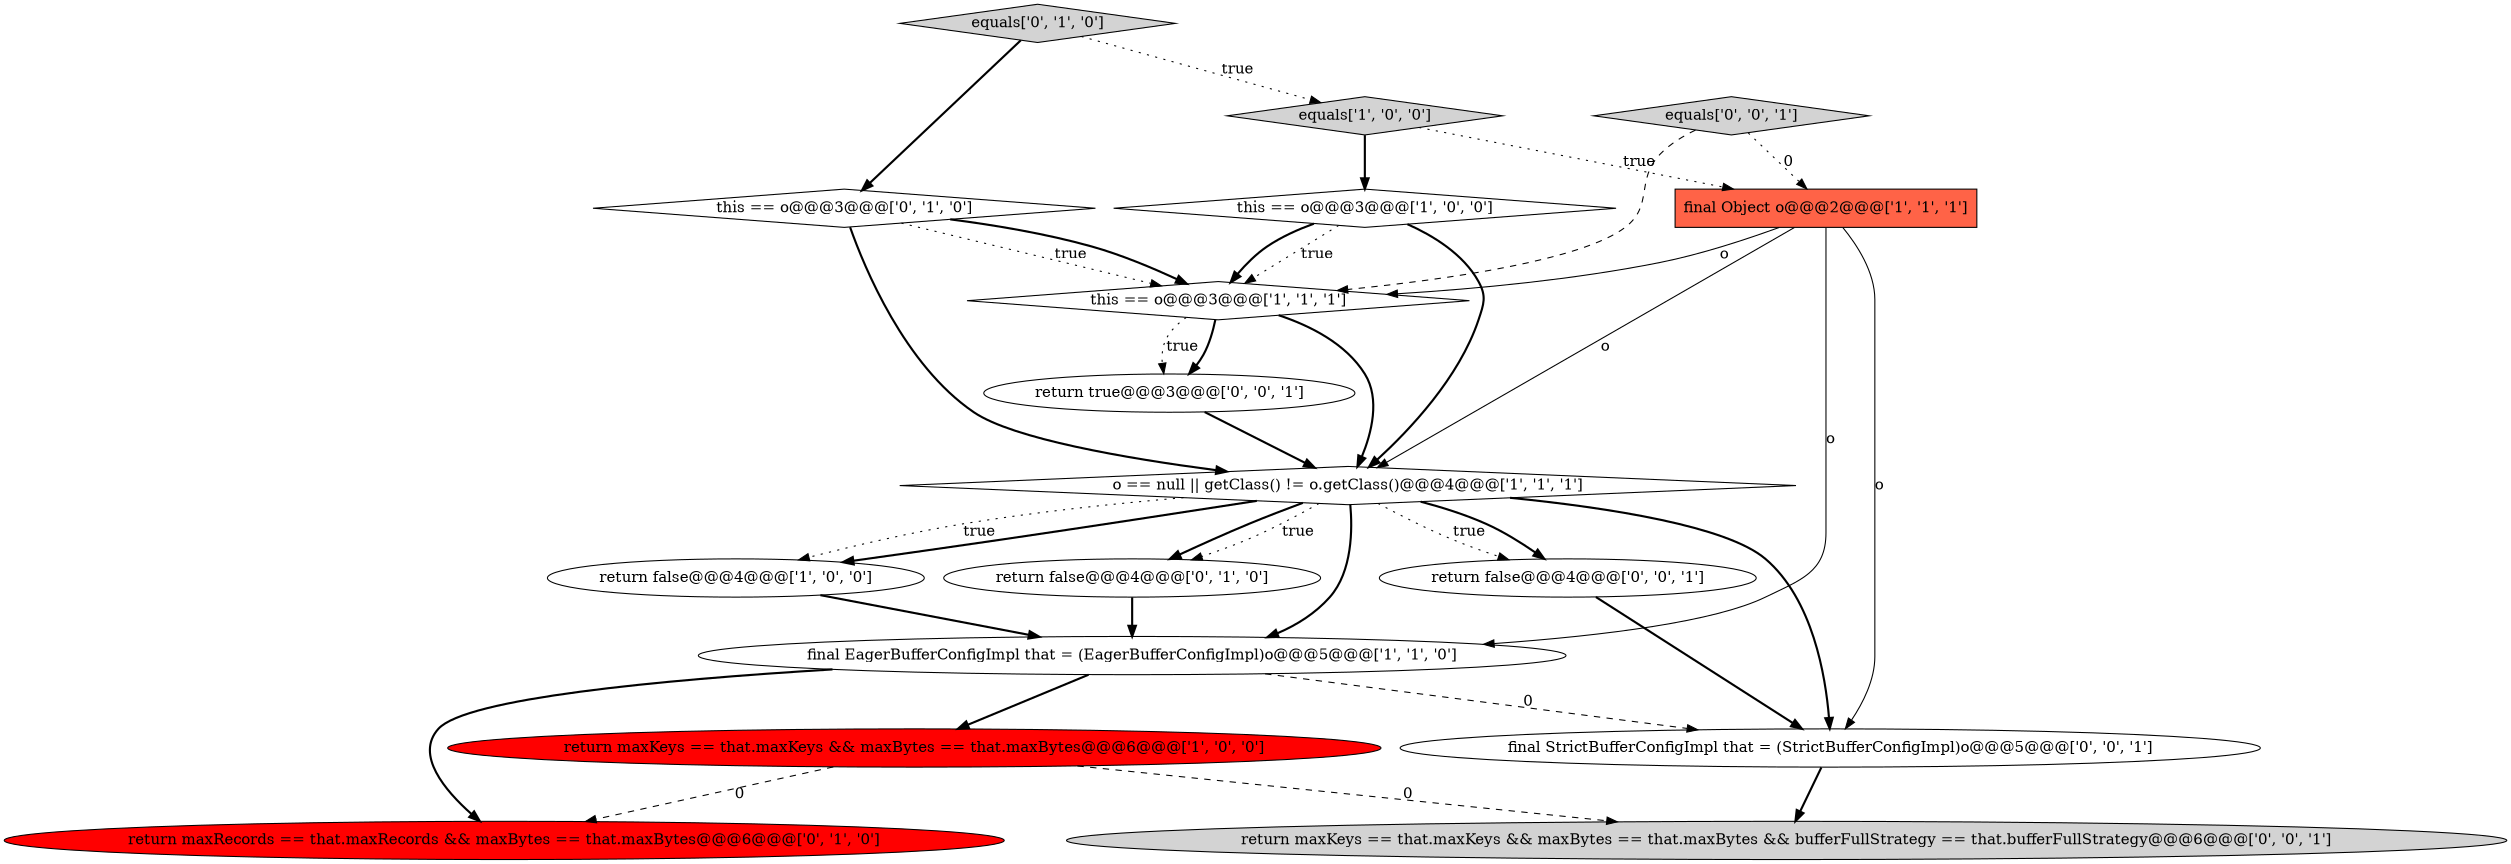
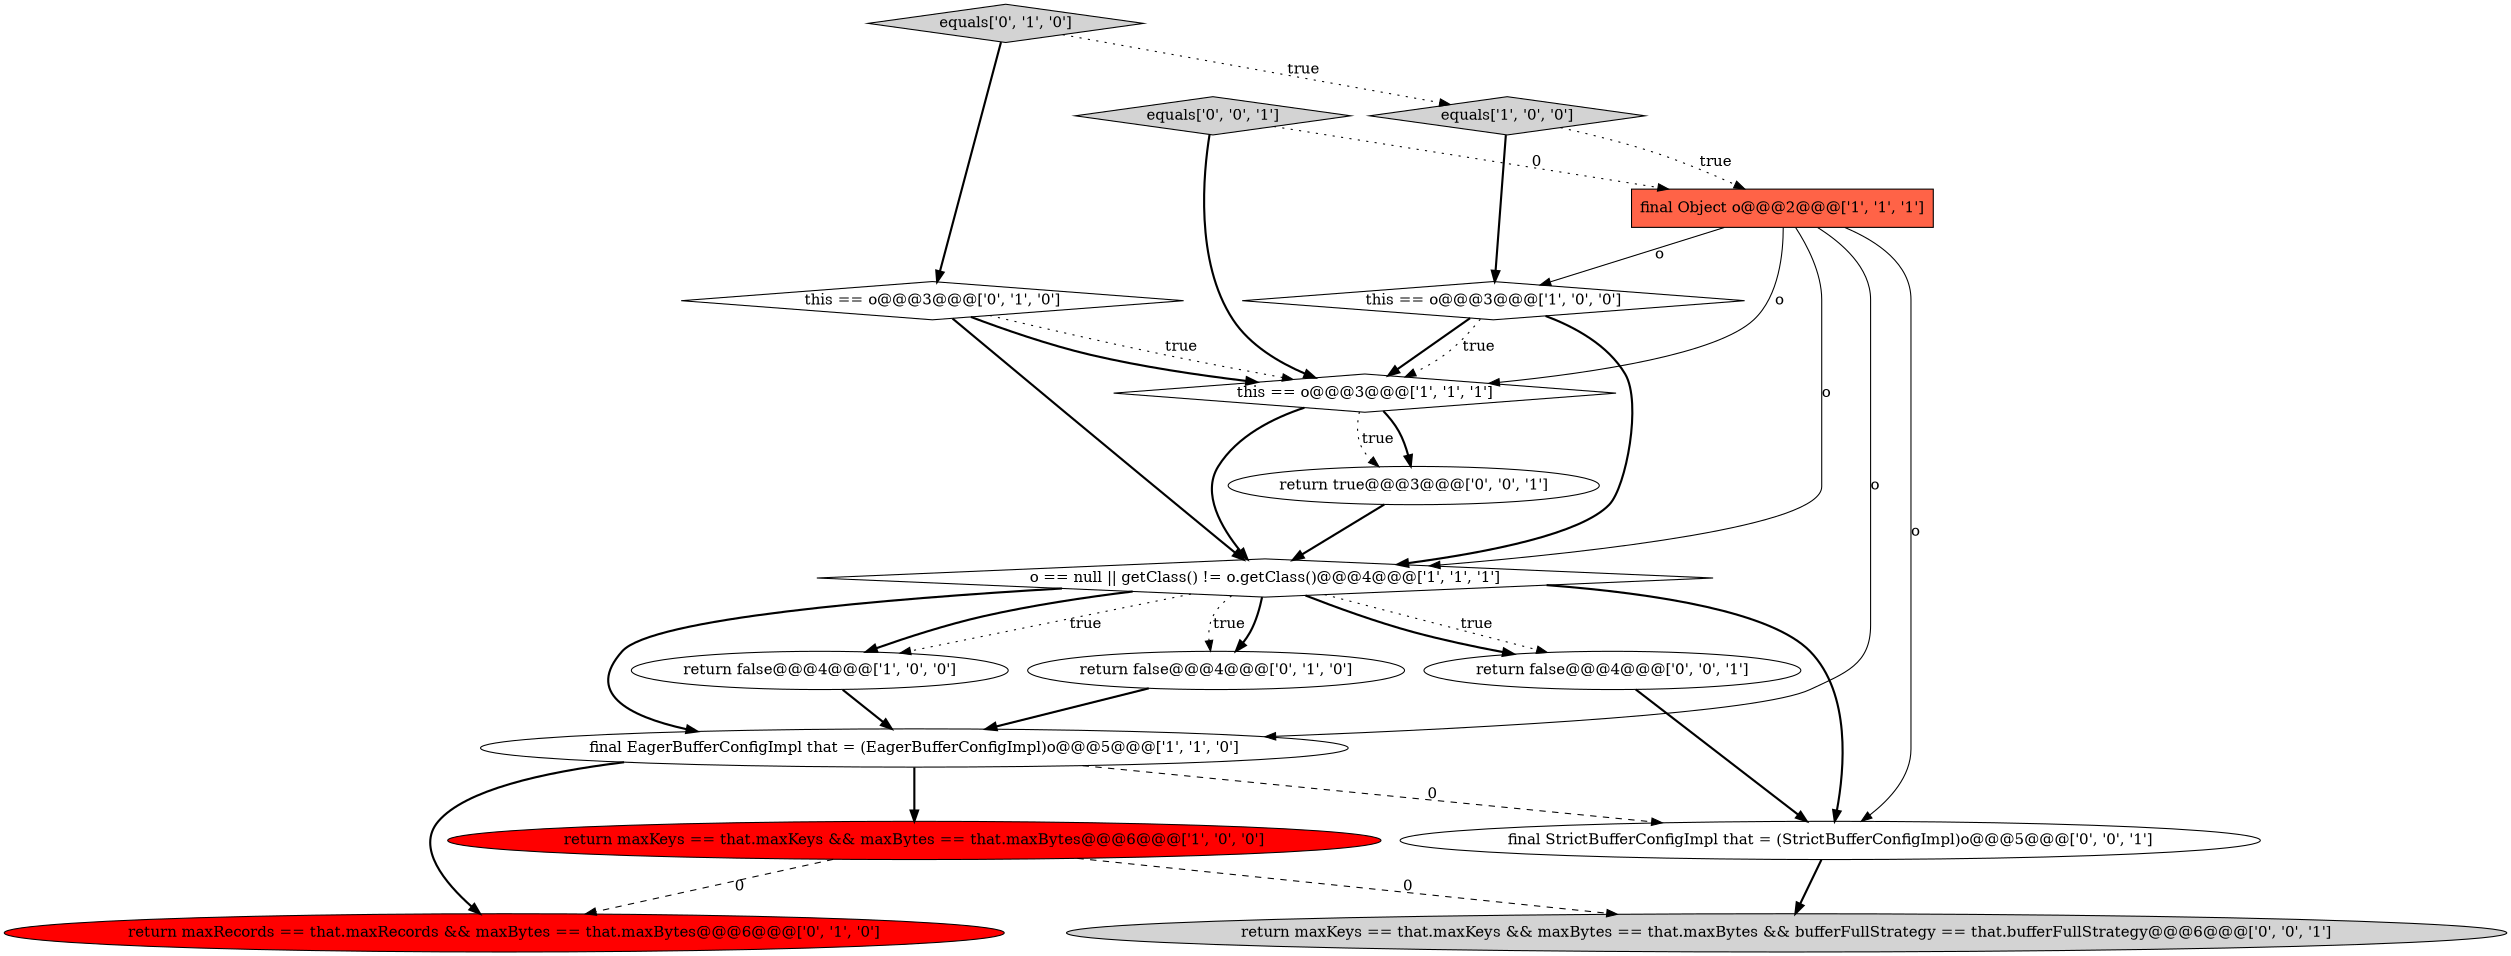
edge "final Object o@@@2@@@['1', '1', '1']" -> "this == o@@@3@@@['1', '0', '0']": added, label "o"
edge "equals['0', '0', '1']" -> "this == o@@@3@@@['1', '1', '1']": style dashed -> bold
